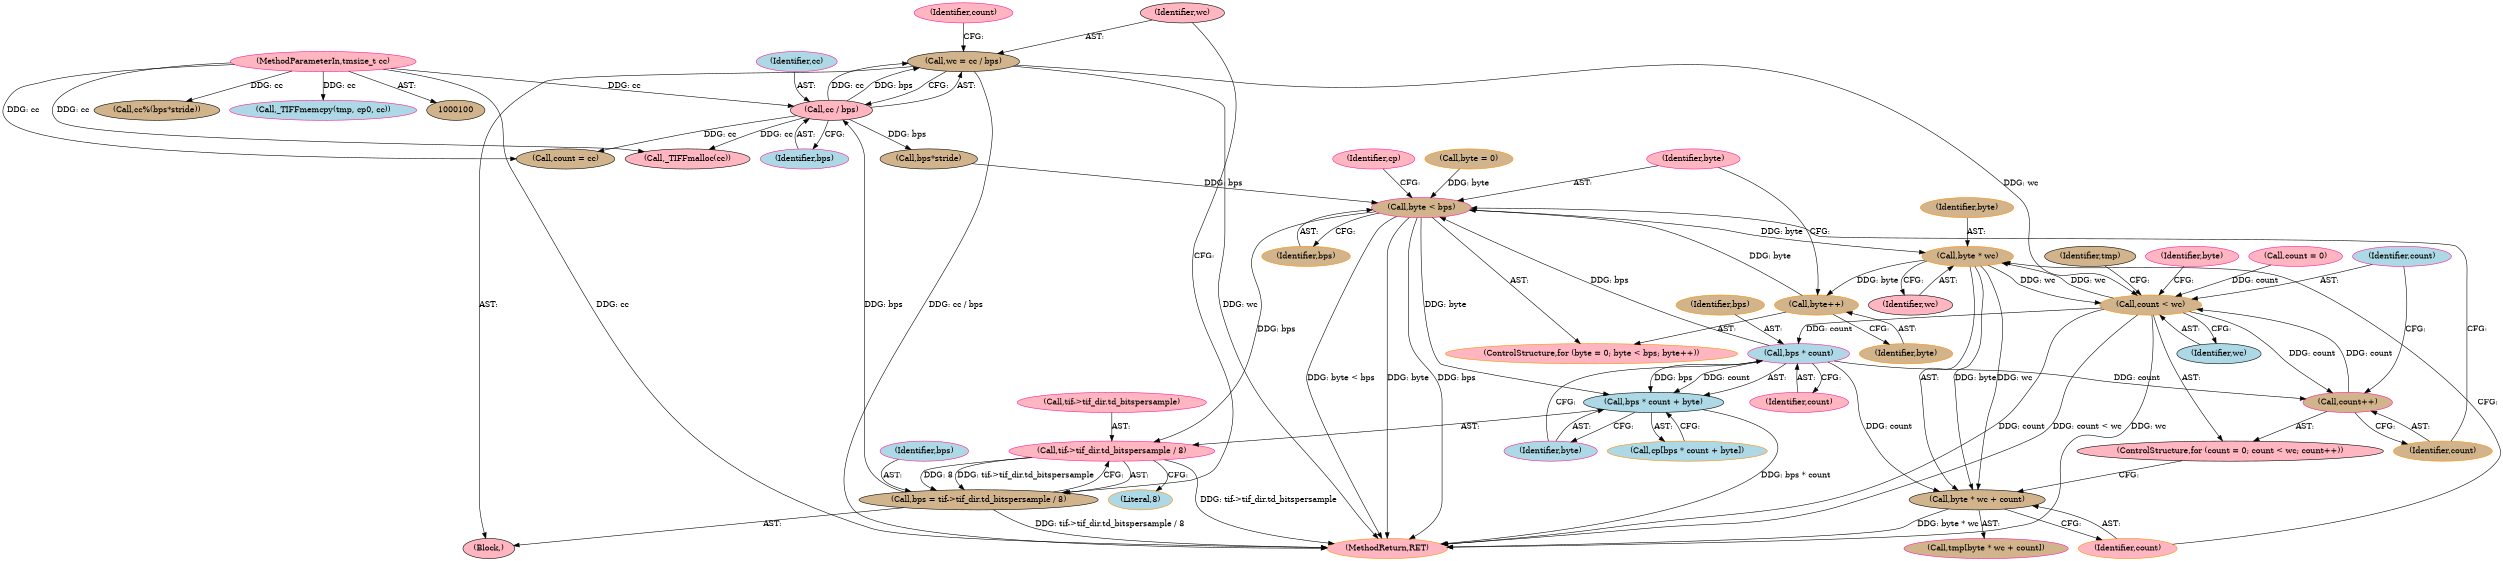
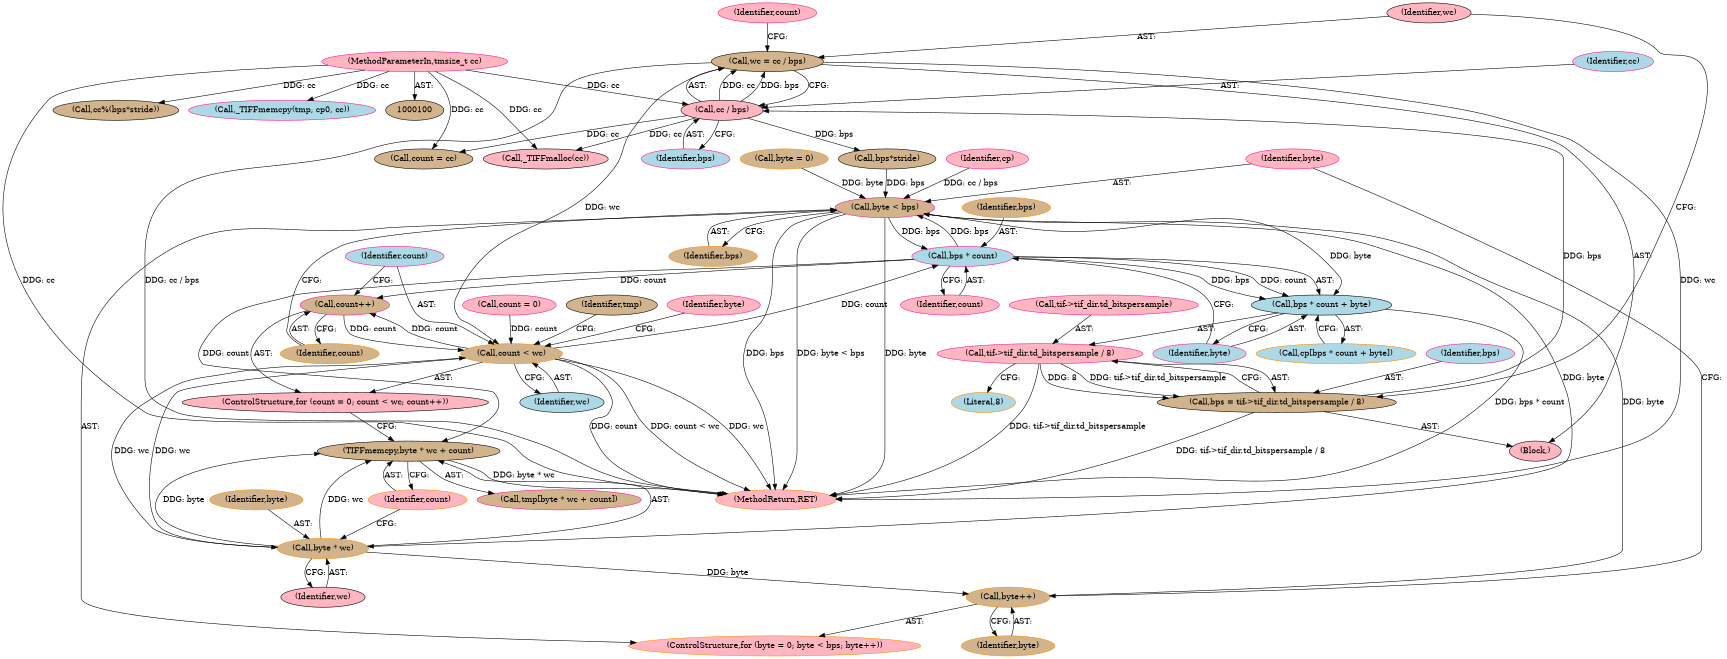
edge "(Identifier,cp)" -> "(Call,byte < bps)": label "CFG: " -> "DDG: cc / bps"
edge "(Call,byte < bps)" -> "(Call,tif->tif_dir.td_bitspersample / 8)": now "(Call,byte < bps)" -> "(Call,bps * count)"
node "(Call,byte * wc + count)": label "(Call,byte * wc + count)" -> "(TIFFmemcpy,byte * wc + count)"
